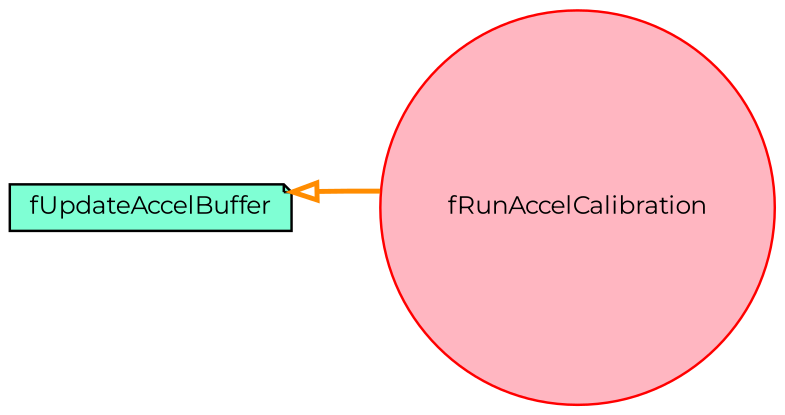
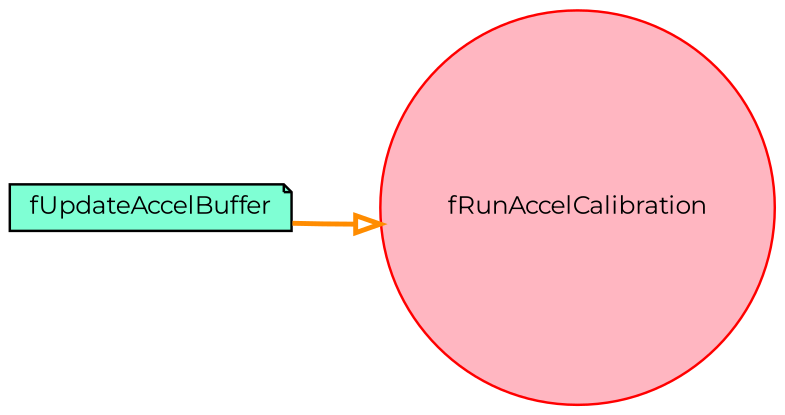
edge "fRunAccelCalibration" -> "fUpdateAccelBuffer": reversed
